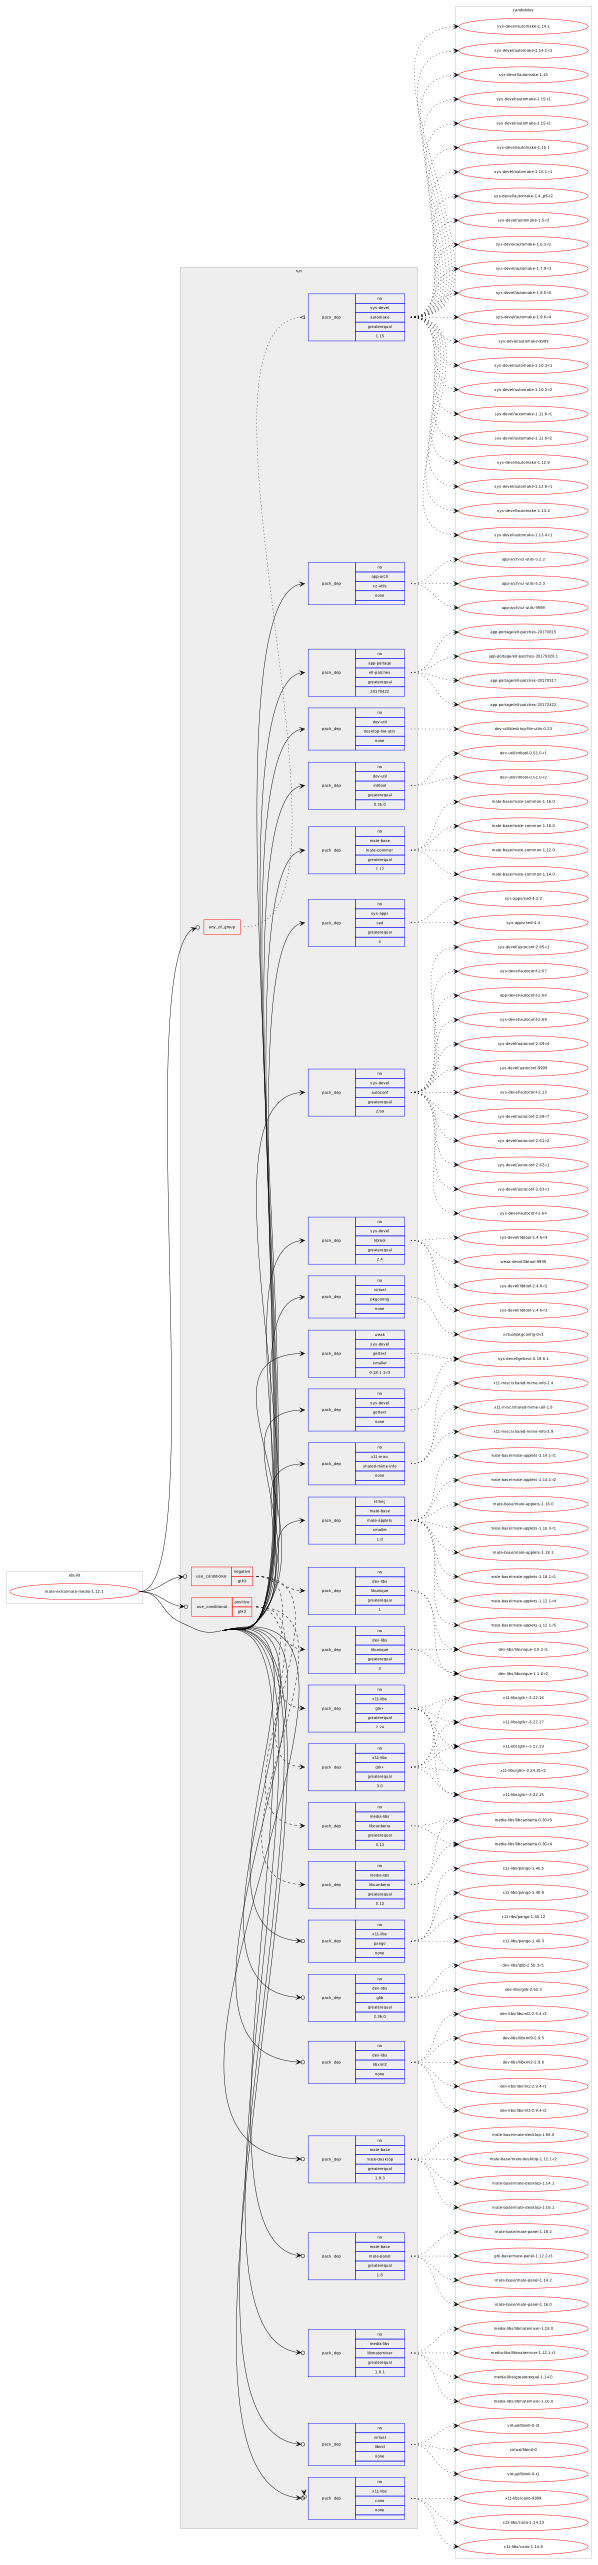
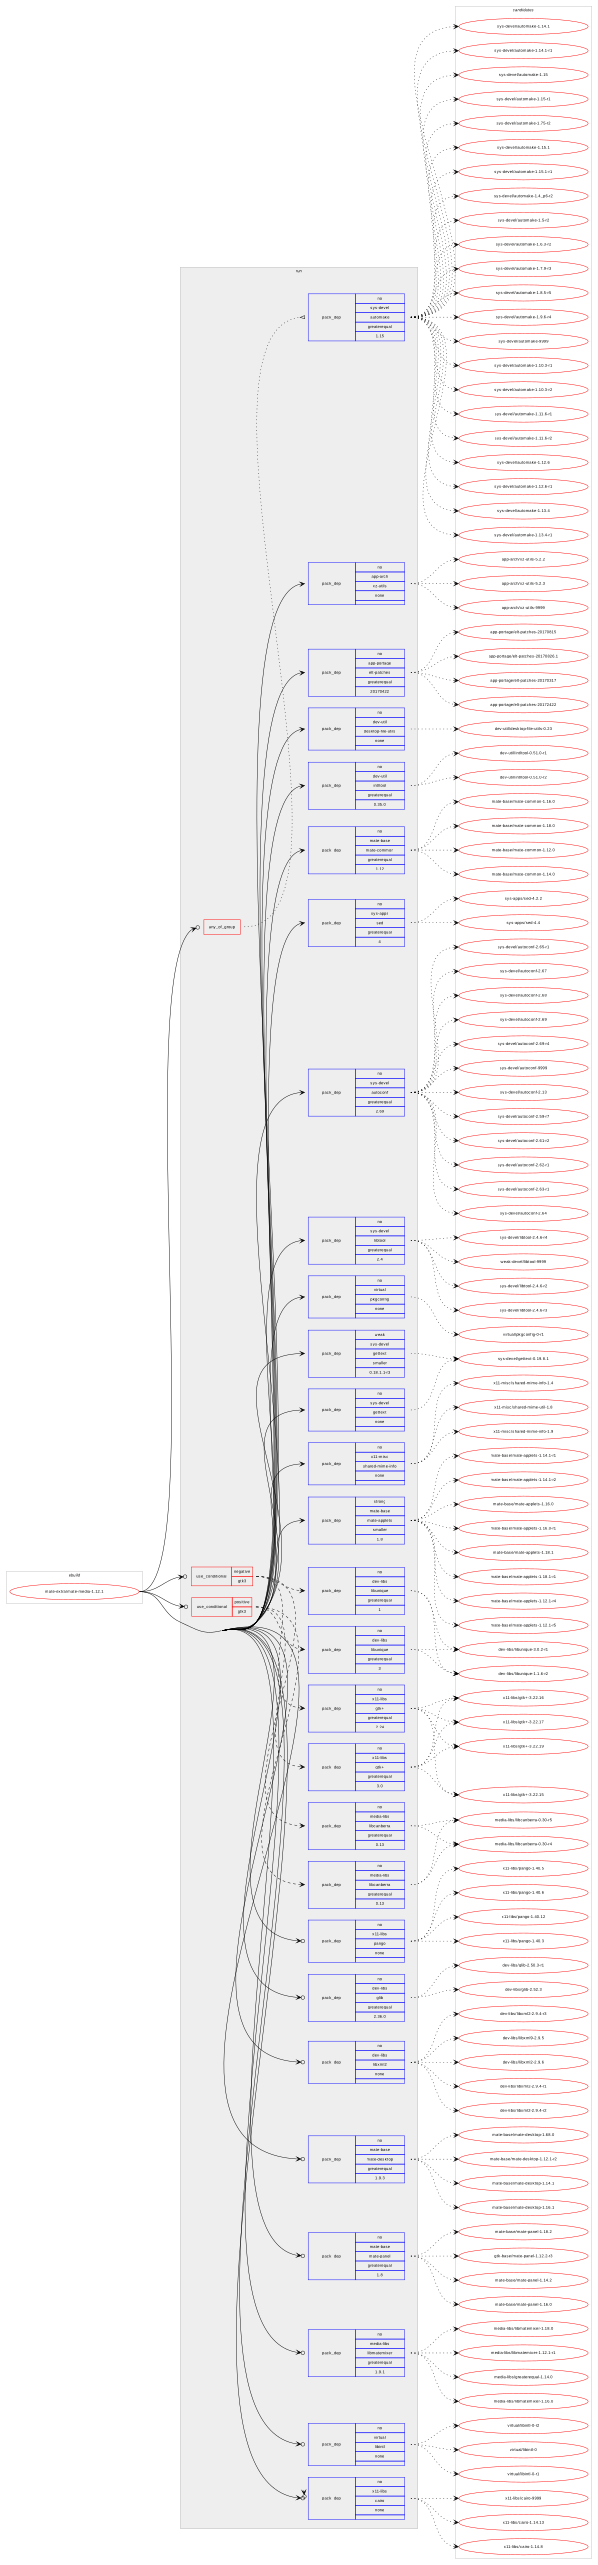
node "sys-devel/automake-1.15-r2": label "sys-devel/automake-1.15-r2" -> "sys-devel/automake-1.75-r2"
node "app-devel/autoconf-2.68": label "app-devel/autoconf-2.68" -> "sys-devel/autoconf-2.68"
node "x11-libs/gtk+-2.24.31-r1": removed
